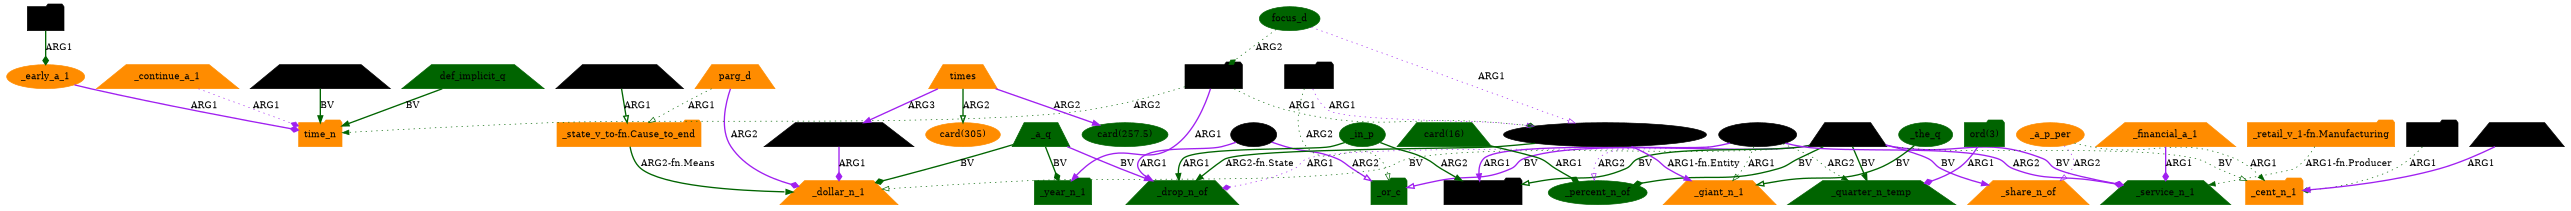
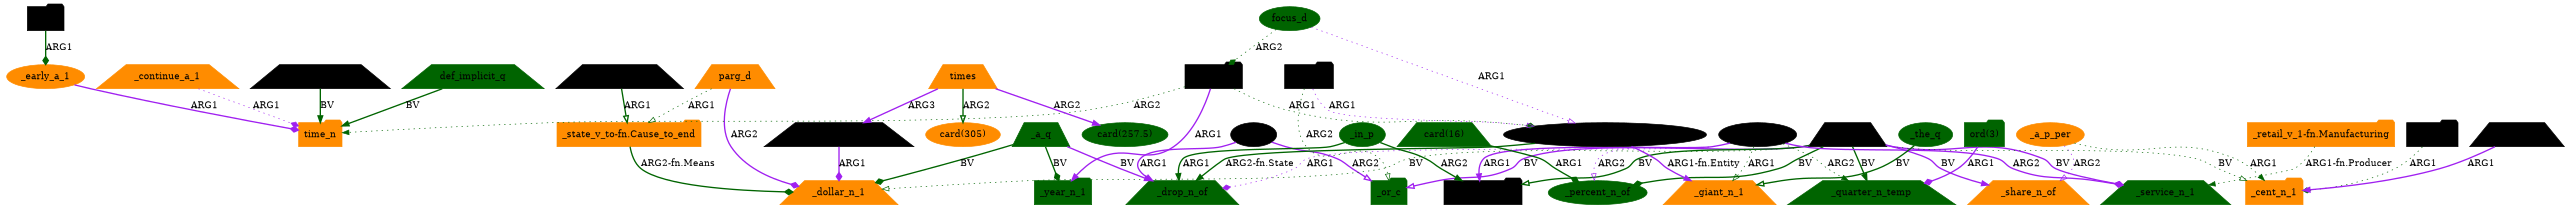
node "_financial_a_1": removed
edge "_state_v_to-fn.Cause_to_end" -> "_dollar_n_1": arrowhead normal -> diamond
